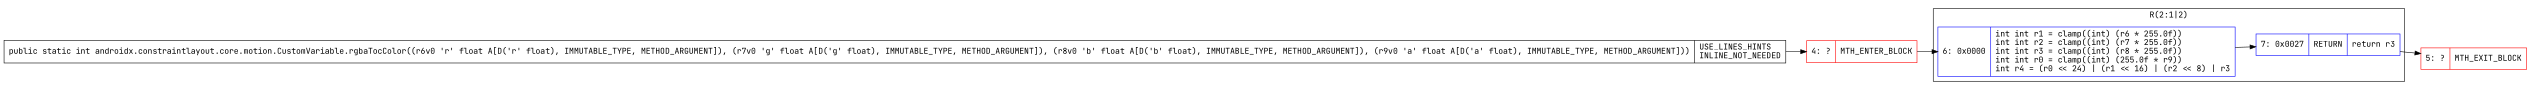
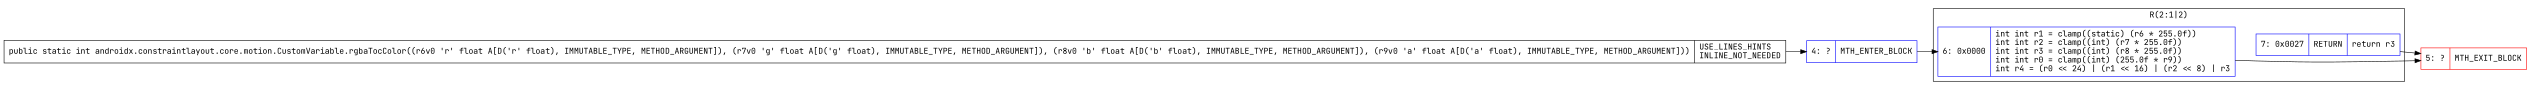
node "6: 0x0000": text "int int r1 = clamp((int) (r6 * 255.0f))" -> "int int r1 = clamp((static) (r6 * 255.0f))"
edge "6: 0x0000" -> "7: 0x0027": now "6: 0x0000" -> "5: ?"
node "4: ?": color red -> blue
